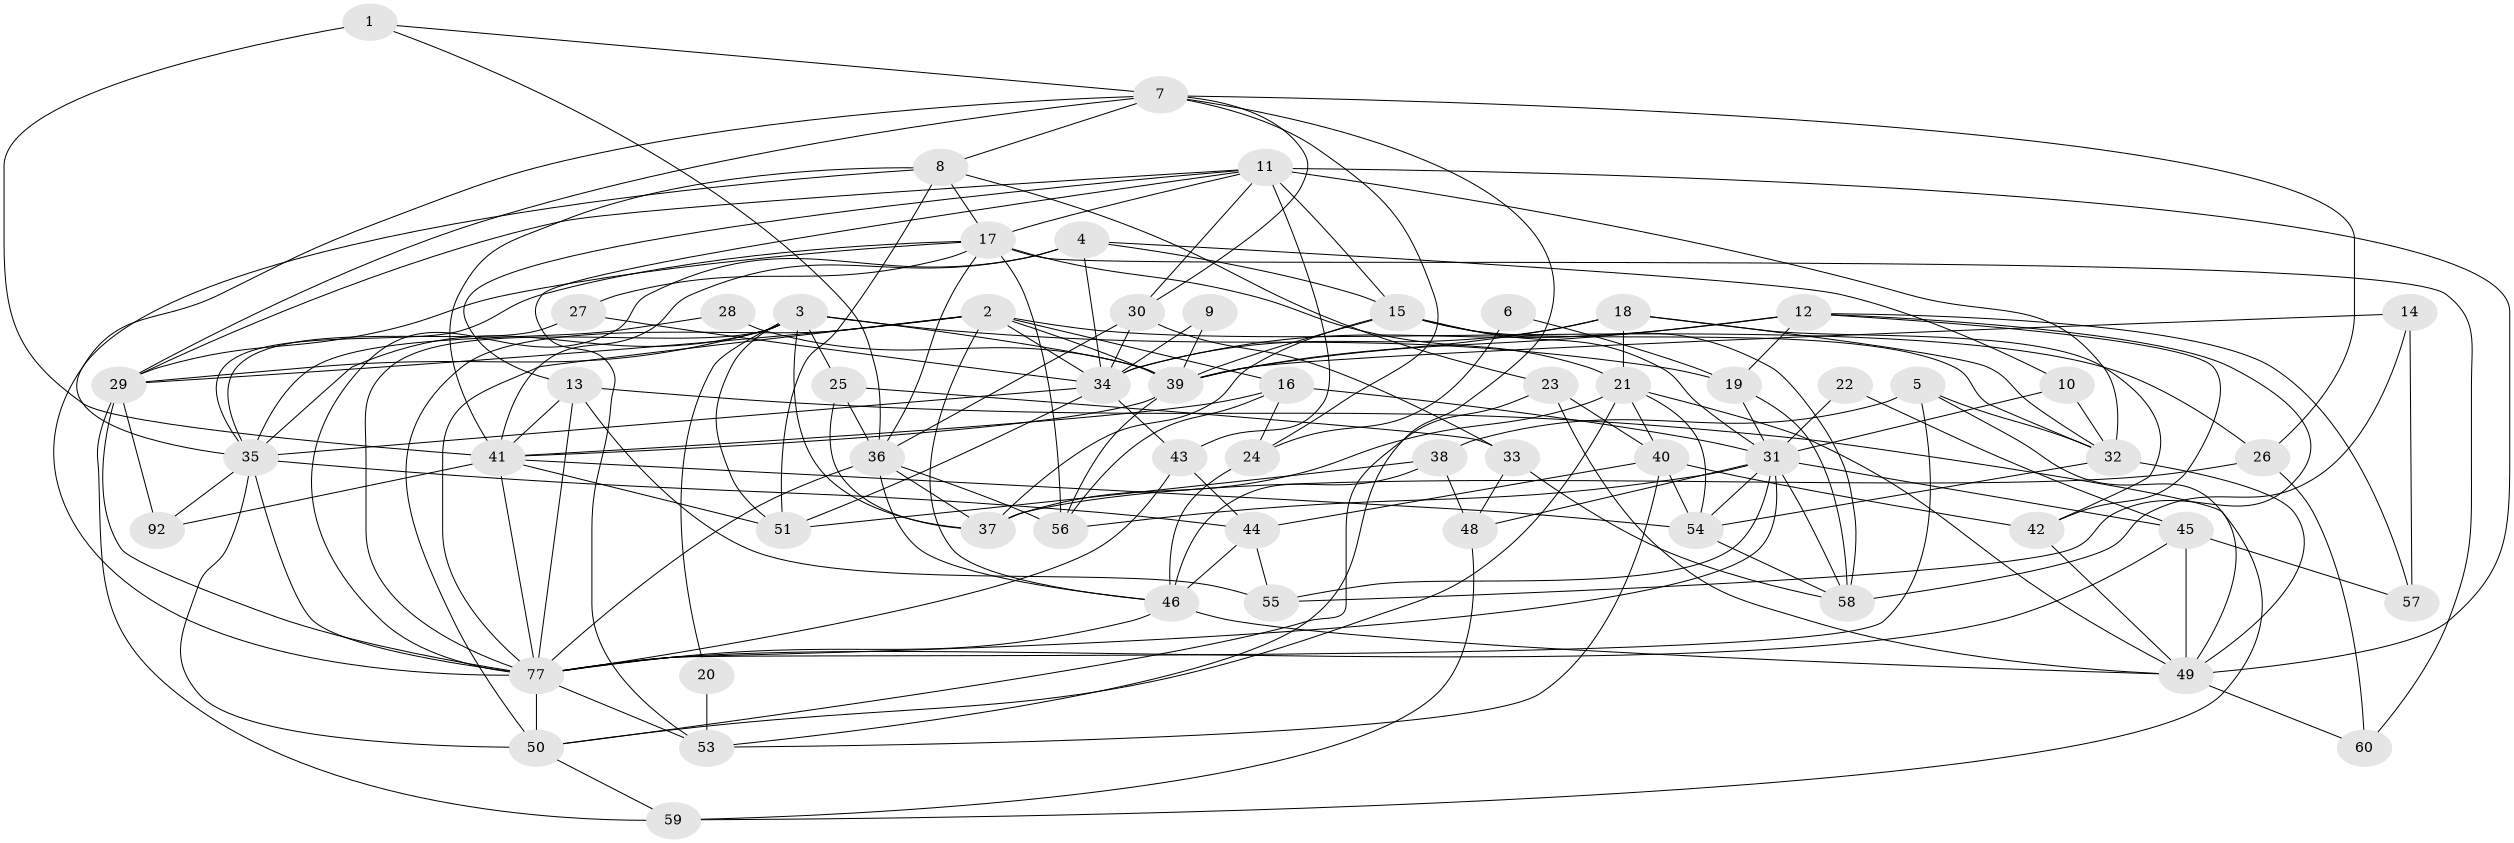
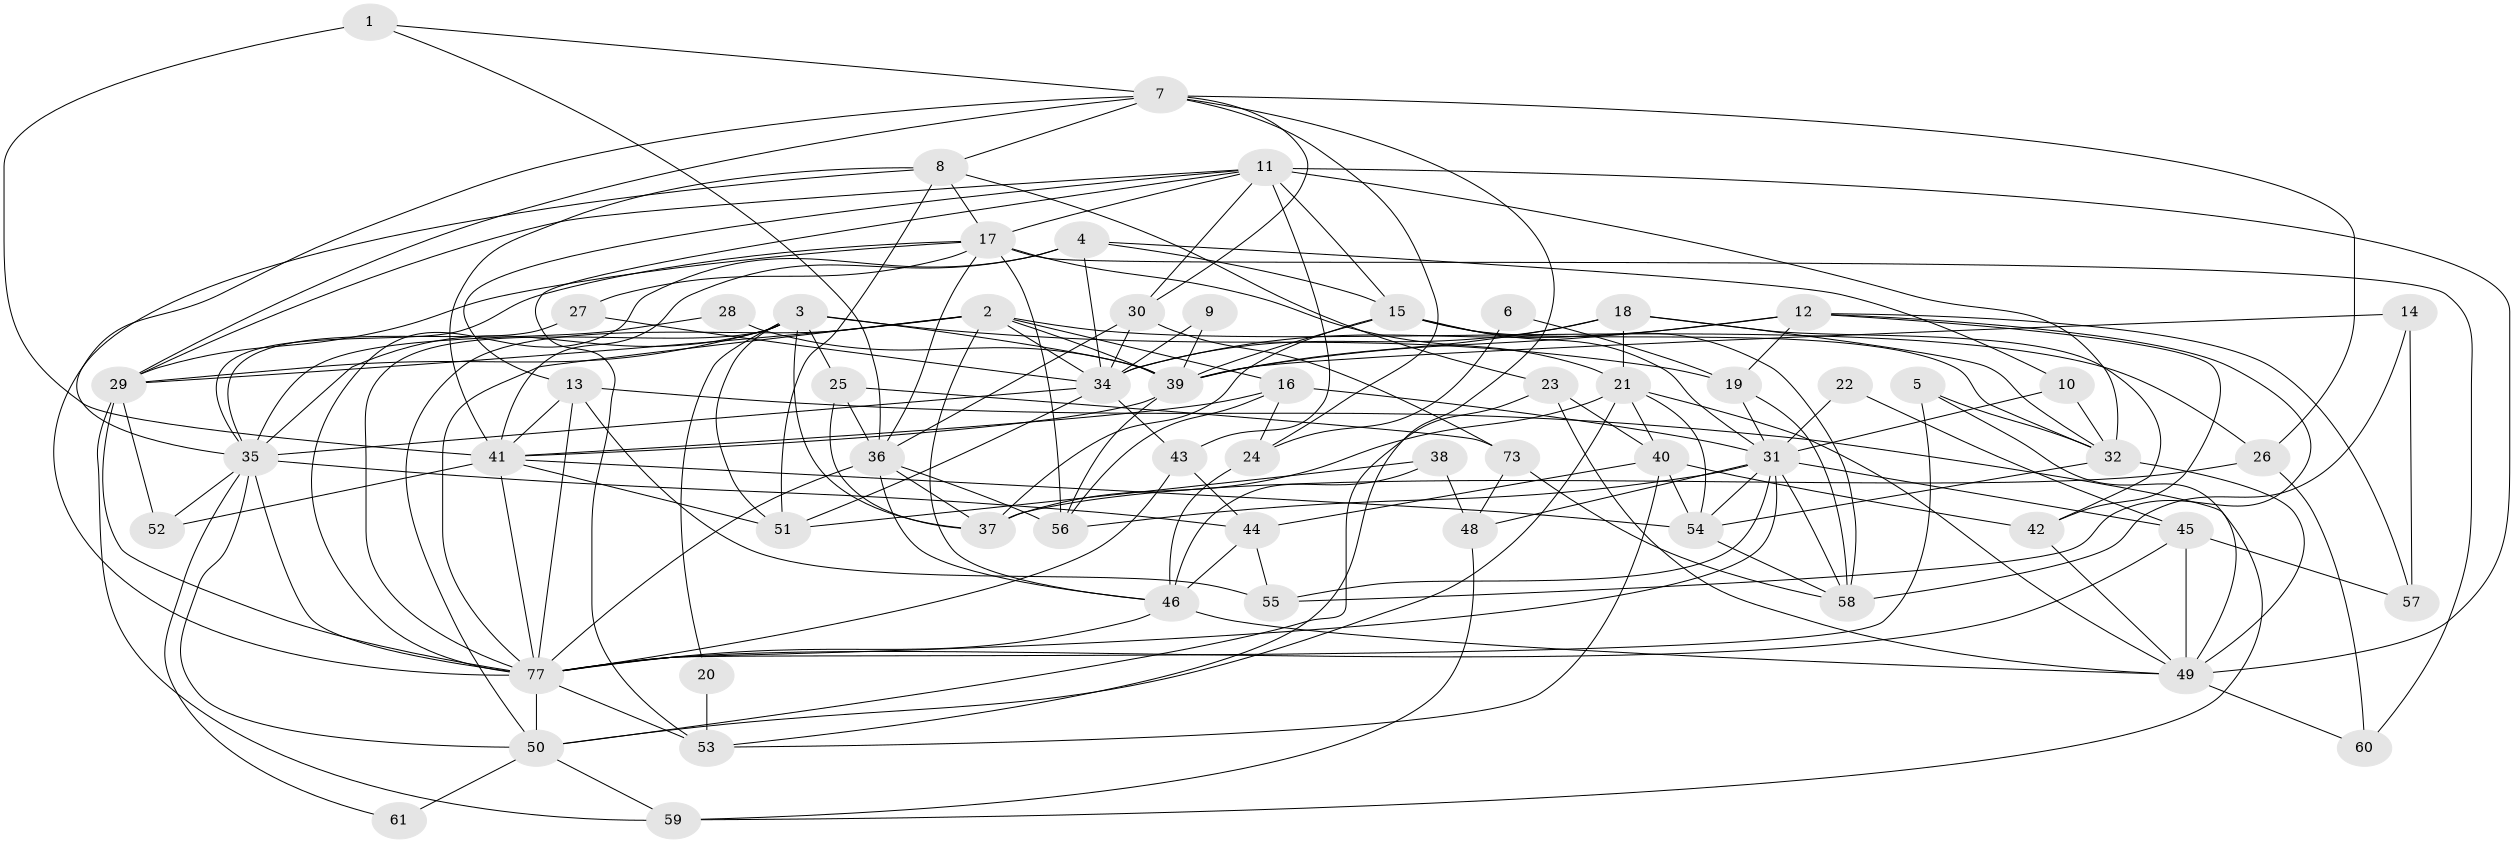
edge "5" -- "38": removed
node "33": label "33" -> "73"
node "92": label "92" -> "52"
node "61": added
